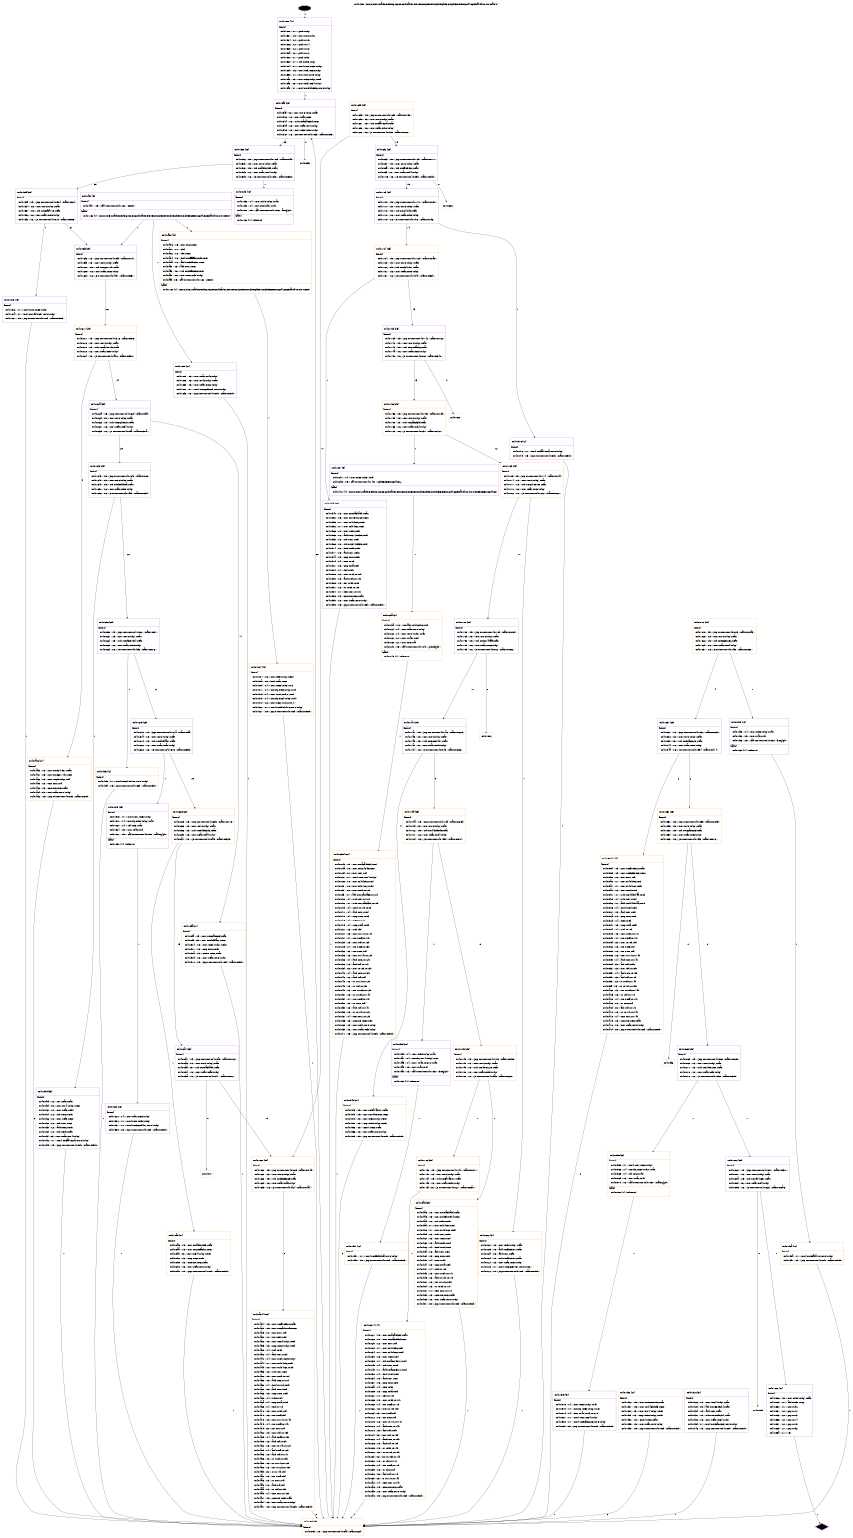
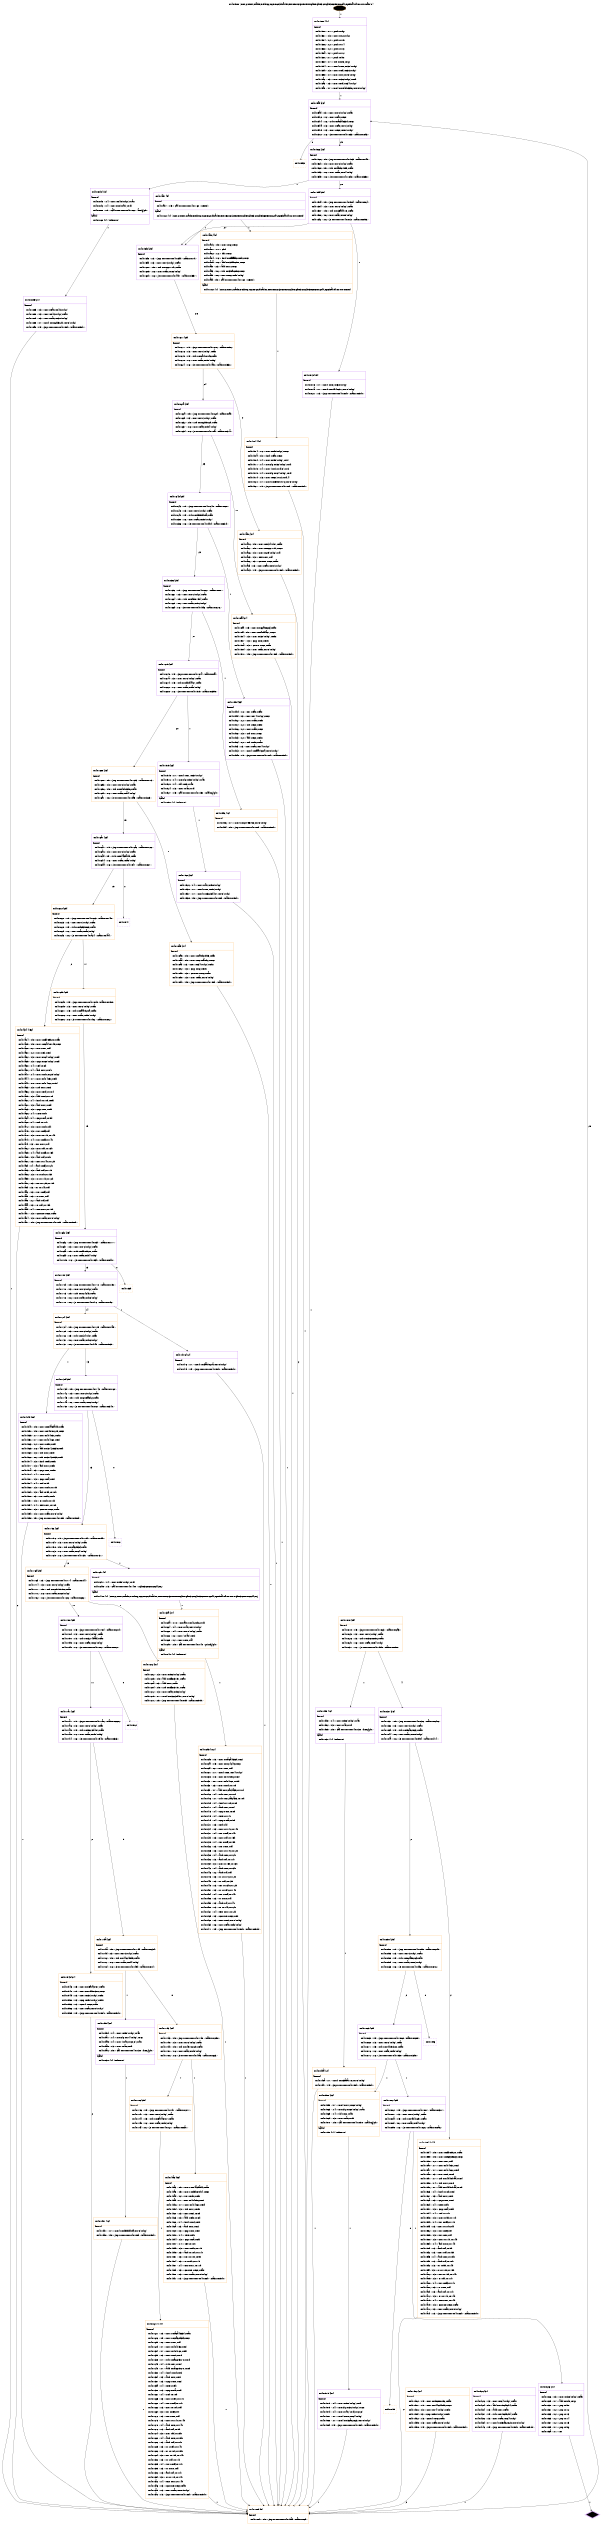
edge "0x401ad7 [5]" -> "0x4018e5 [21]": now "0x4018d8 [13]" -> "0x4018e5 [21]"
edge "0x4016d9 [25]" -> "0x4016c0 [25]": reversed
